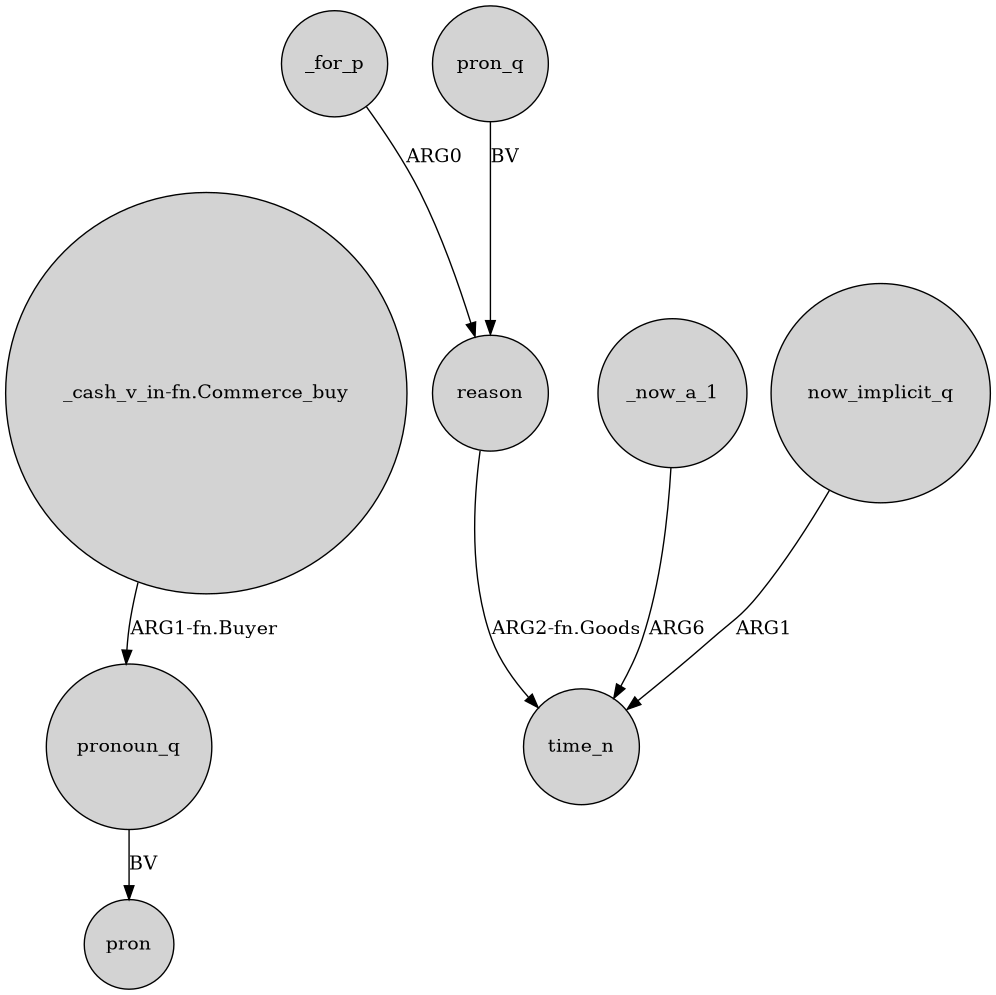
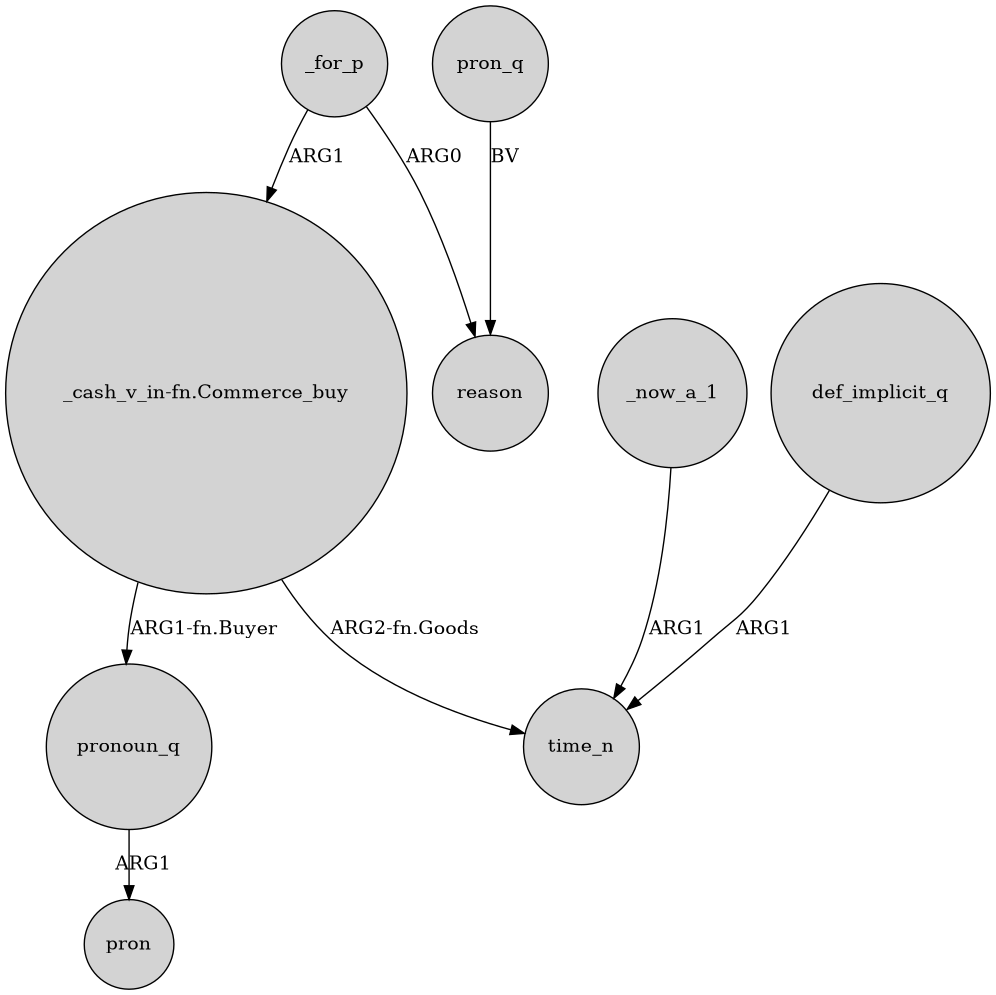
edge "_for_p" -> "_cash_v_in-fn.Commerce_buy": added, label "ARG1"
node "now_implicit_q": label "now_implicit_q" -> "def_implicit_q"
edge "reason" -> "time_n": now "_cash_v_in-fn.Commerce_buy" -> "time_n"
edge "_now_a_1" -> "time_n": label "ARG6" -> "ARG1"
edge "pronoun_q" -> "pron": label "BV" -> "ARG1"
